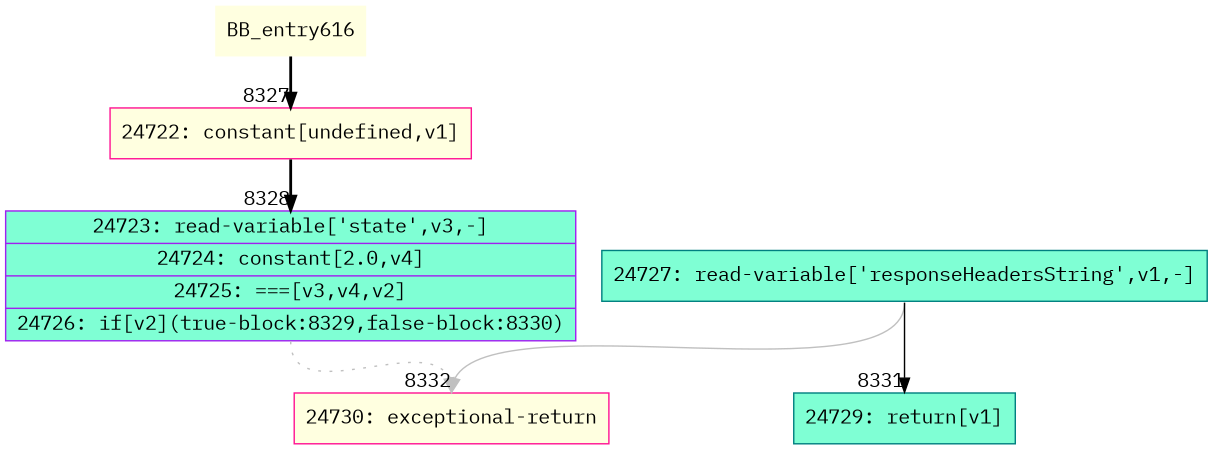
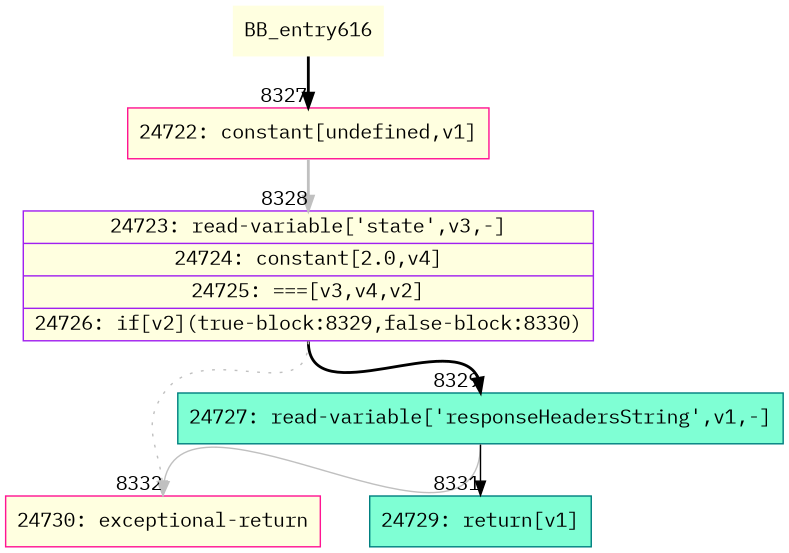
edge "24722: constant[undefined,v1]" -> "24723: read-variable['state',v3,-]": color black -> gray
node "24723: read-variable['state',v3,-]": fillcolor aquamarine -> lightyellow
edge "24723: read-variable['state',v3,-]" -> "24727: read-variable['responseHeadersString',v1,-]": added
